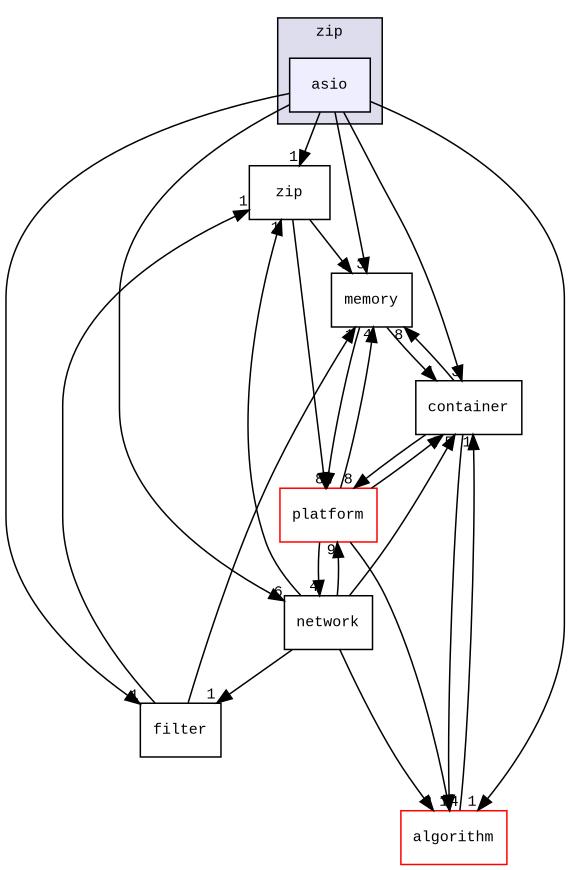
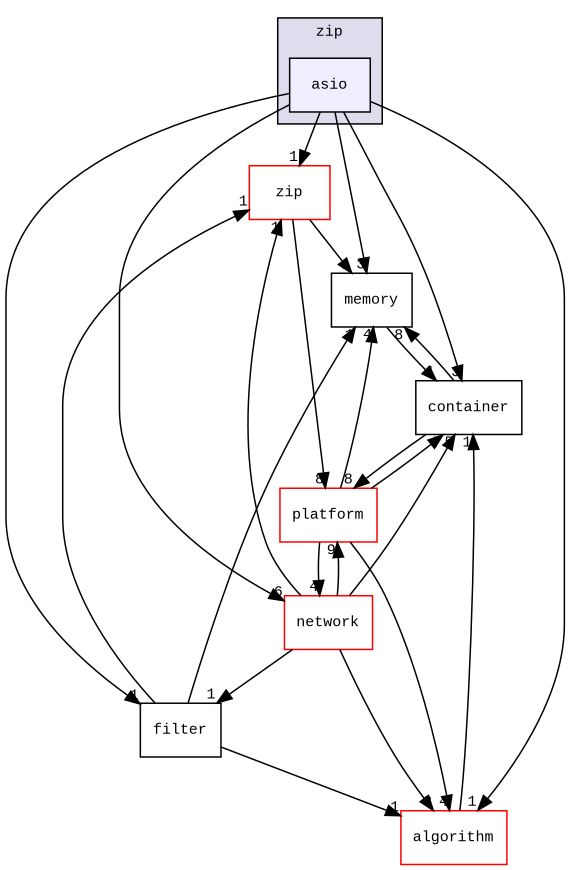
node "zip": color black -> red
edge "memory" -> "platform": removed
edge "container" -> "algorithm": now "filter" -> "algorithm"
node "network": color black -> red
